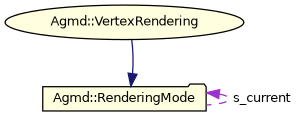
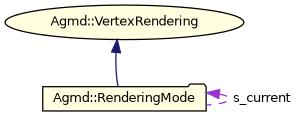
edge "Agmd::VertexRendering" -> "Agmd::RenderingMode": reversed
